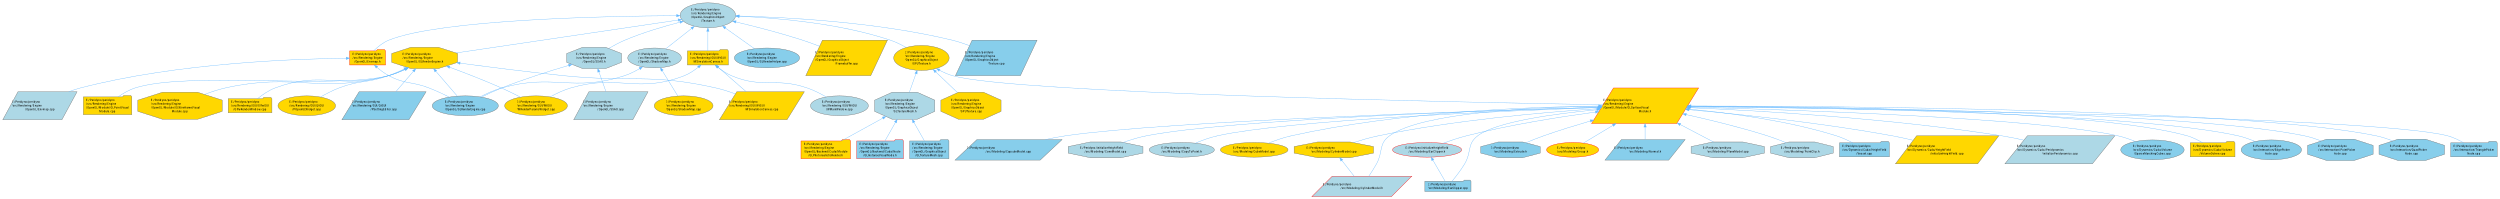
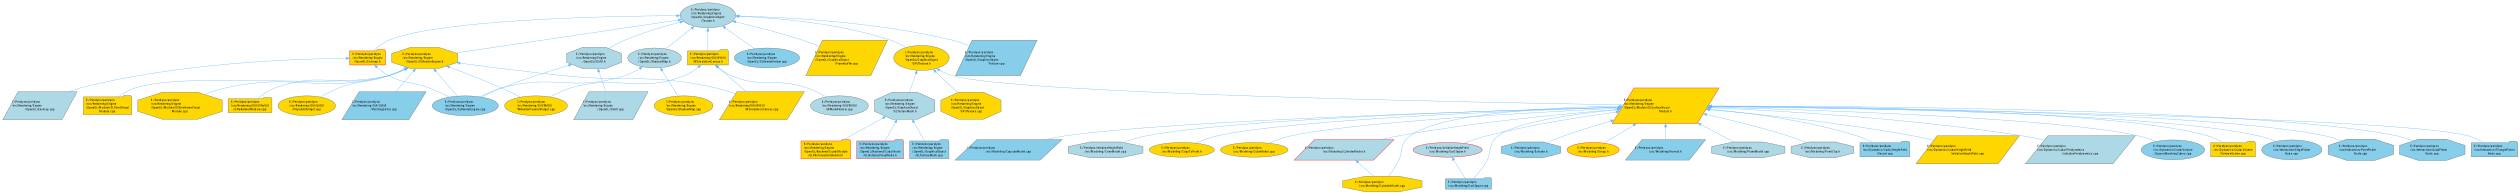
node "E:/Peridyno/peridyno /src/Modeling/CopyToPoint.h": fillcolor lightblue -> gold
edge "E:/Peridyno/peridyno /src/Modeling/CylinderModel.h" -> "E:/Peridyno/peridyno /src/Modeling/CylinderModel.cpp": reversed
